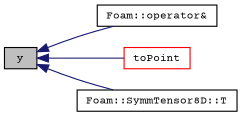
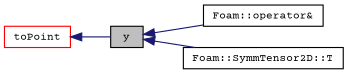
edge "toPoint" -> "y": reversed
node "Foam::SymmTensor8D::T": label "Foam::SymmTensor8D::T" -> "Foam::SymmTensor2D::T"
